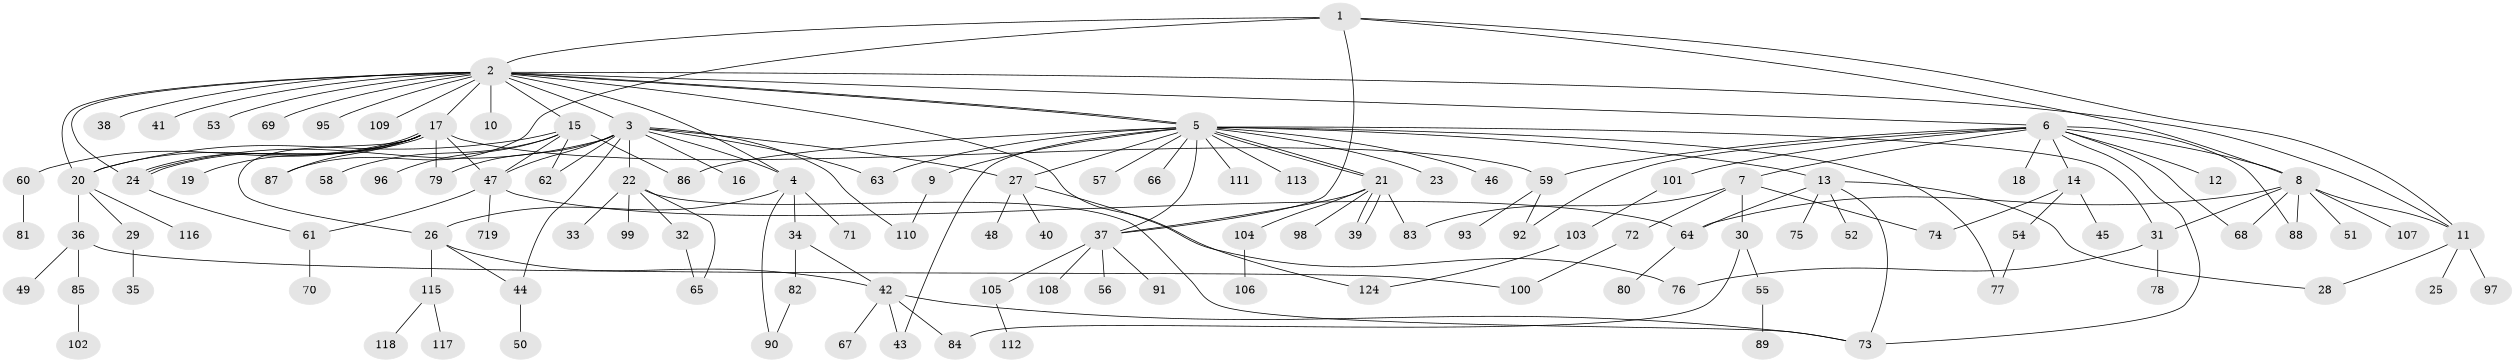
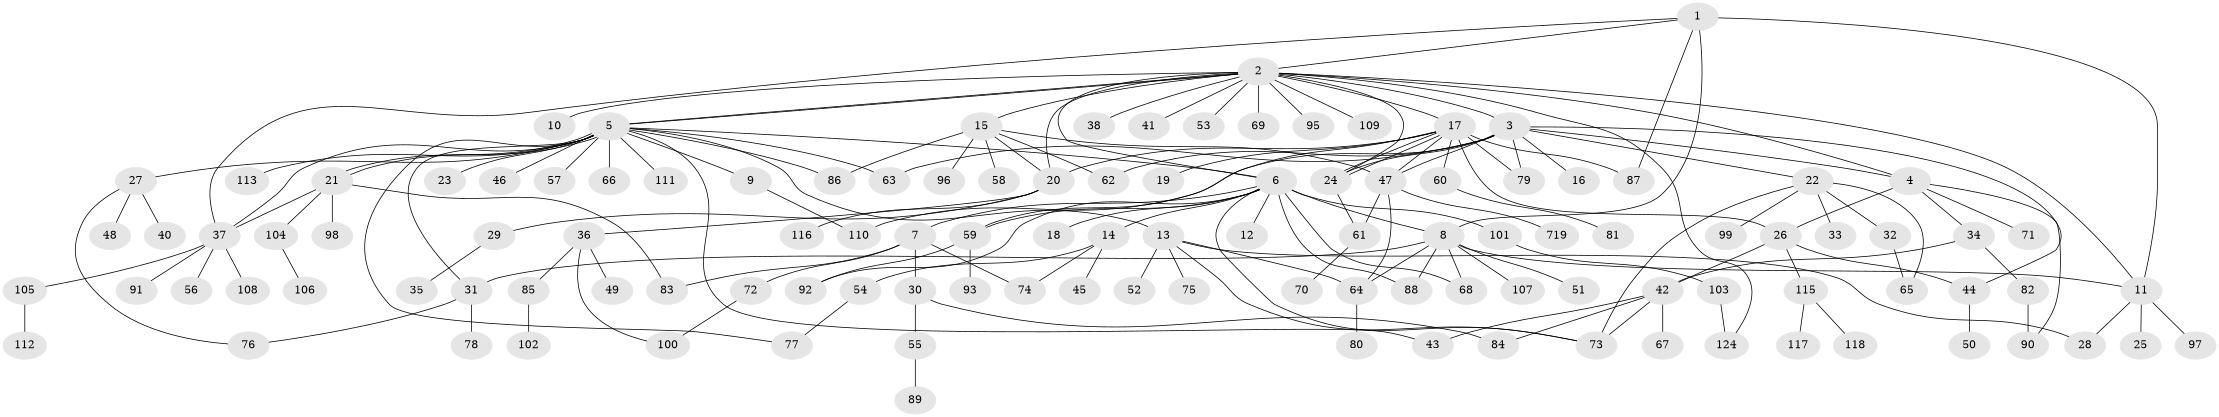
edge "3" -- "27": removed
edge "5" -- "6": added
node "39": removed
